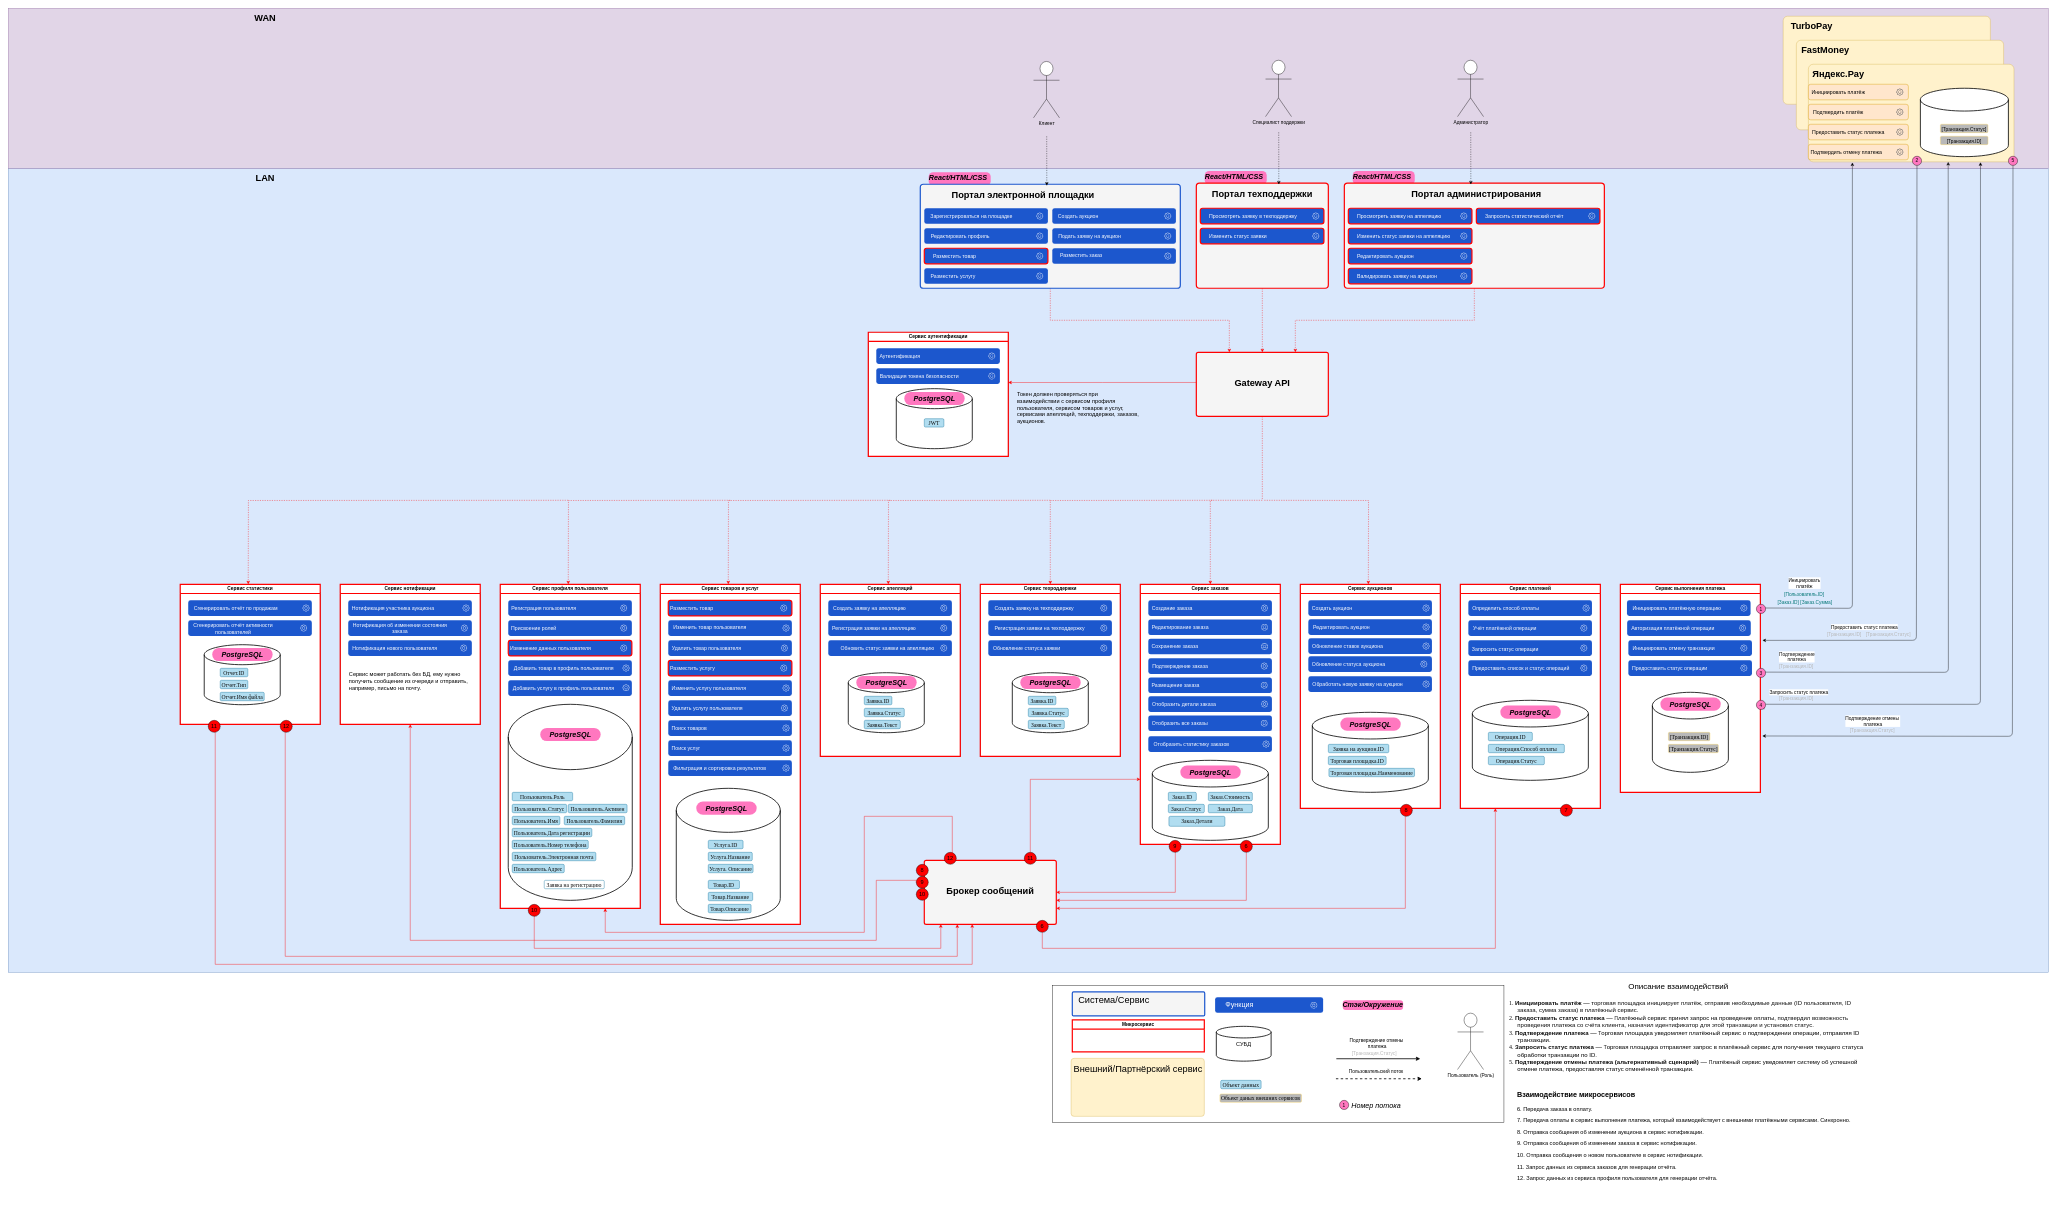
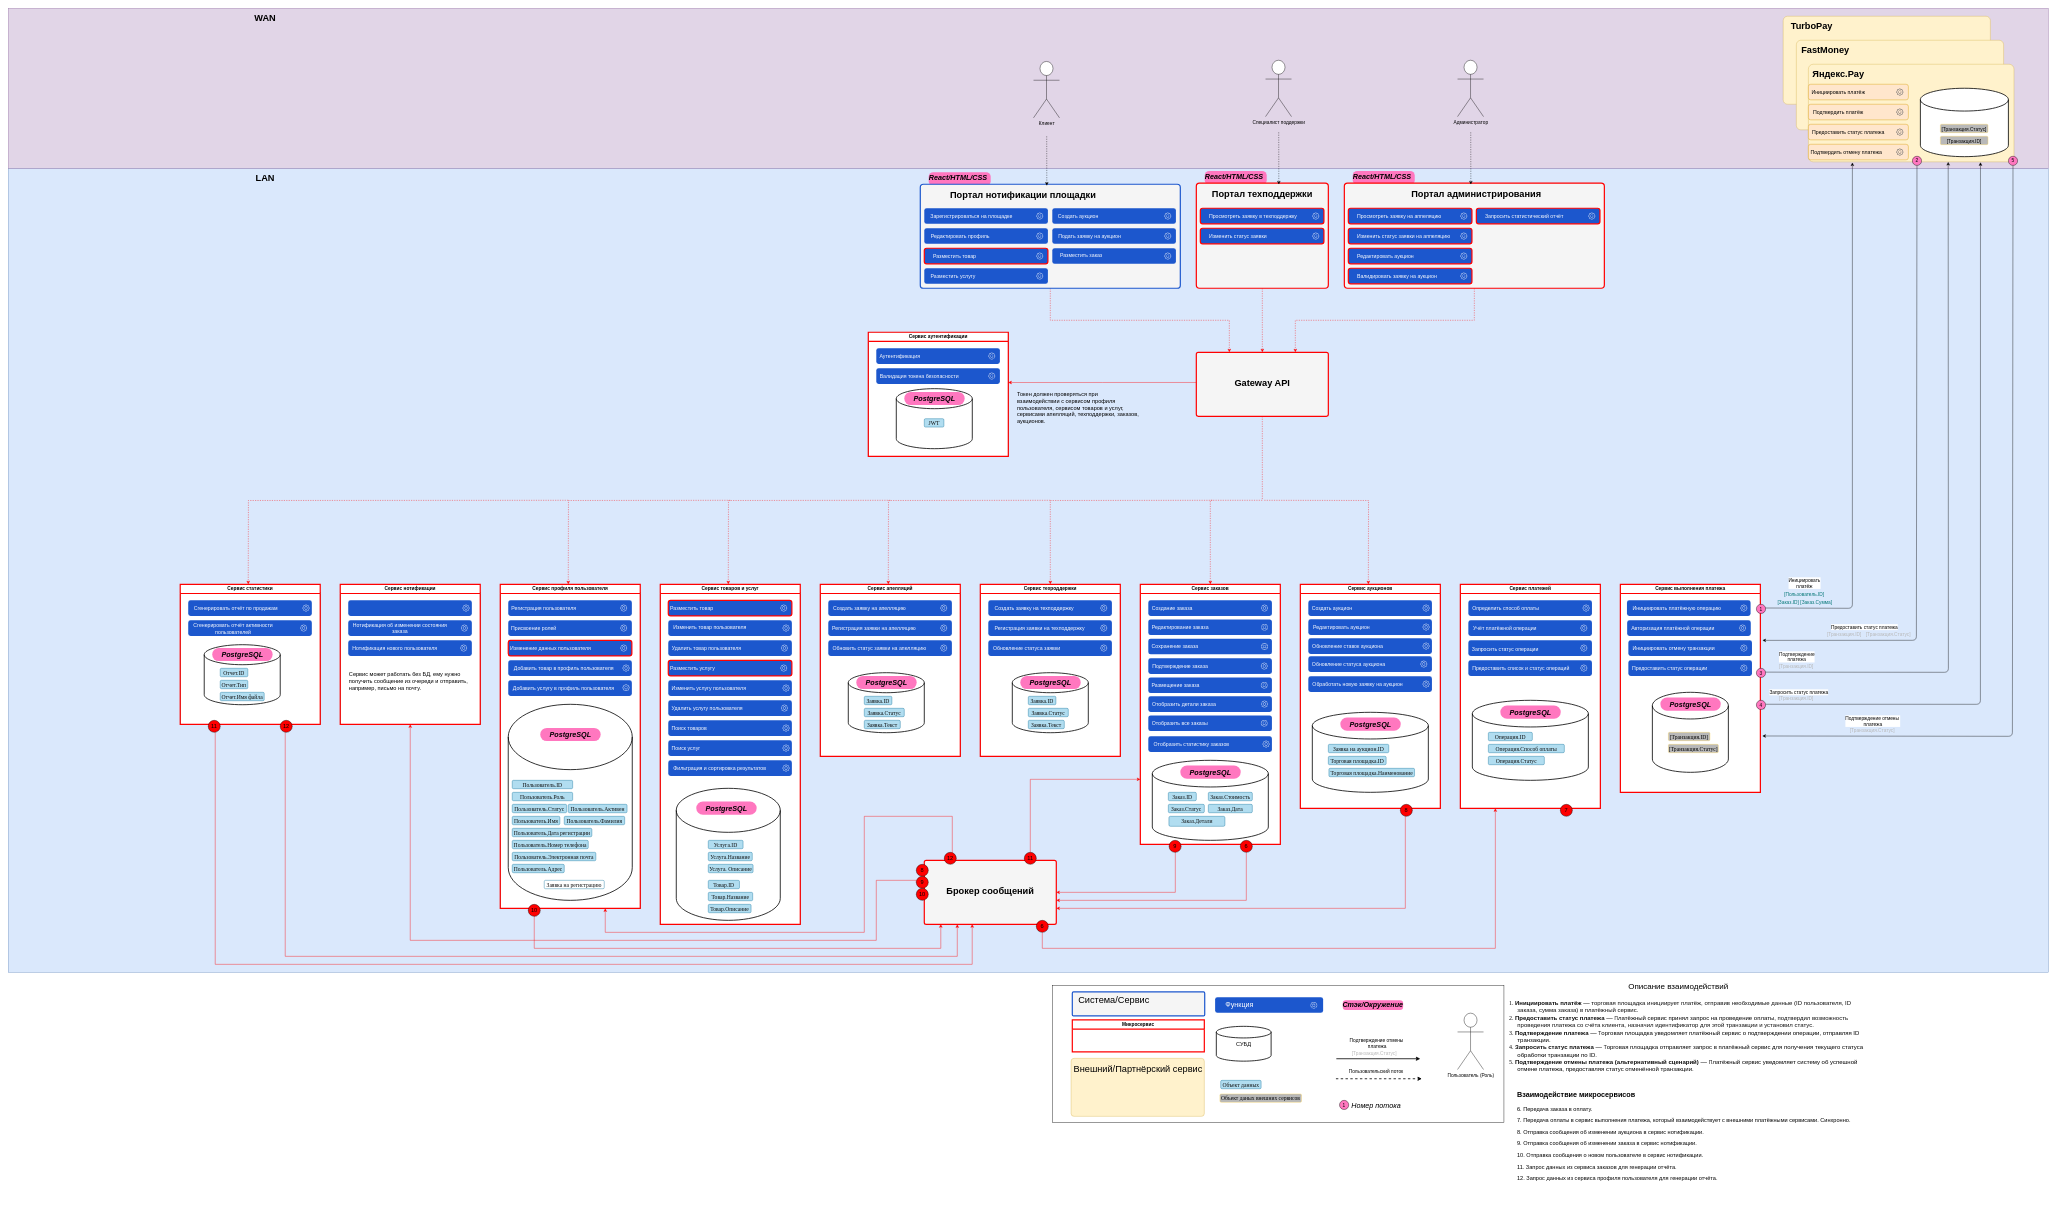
node "Портал электронной площадки": label "Портал электронной площадки" -> "Портал нотификации площадки"
node "Нотификация участника аукциона": removed
node "Обновить статус заявки на апелляцию": moved (887, 648) -> (879, 648)
node "Пользователь.ID": added
